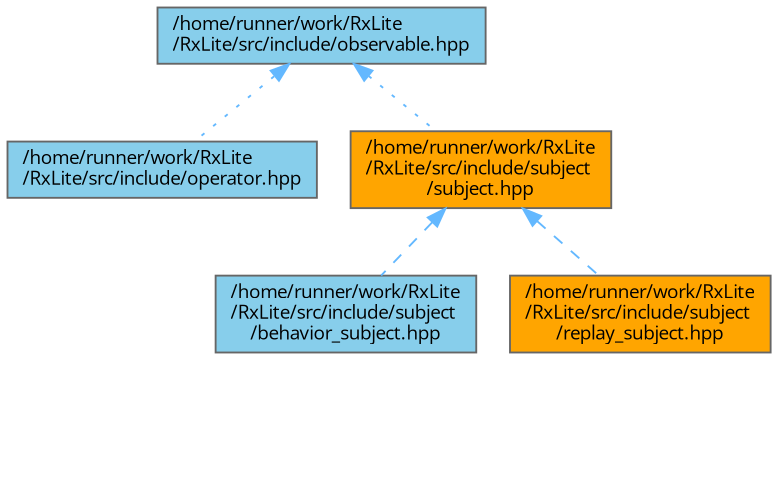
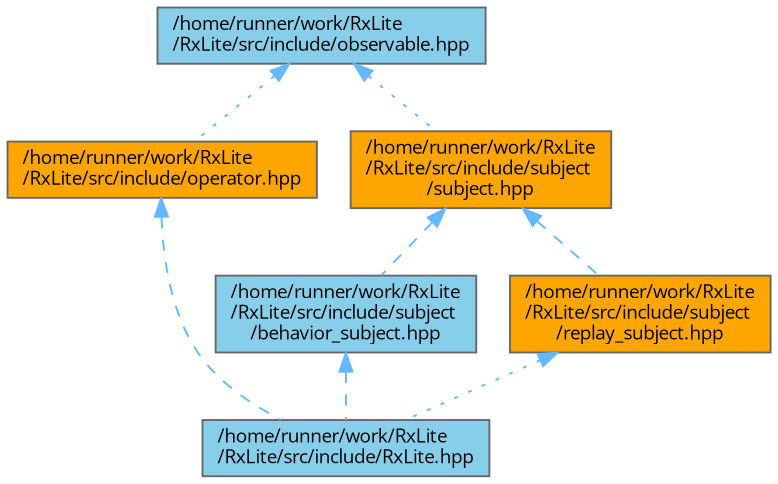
node "/home/runner/work/RxLite /RxLite/src/include/operator.hpp": fillcolor skyblue -> orange
node "/home/runner/work/RxLite /RxLite/src/include/RxLite.hpp": added
